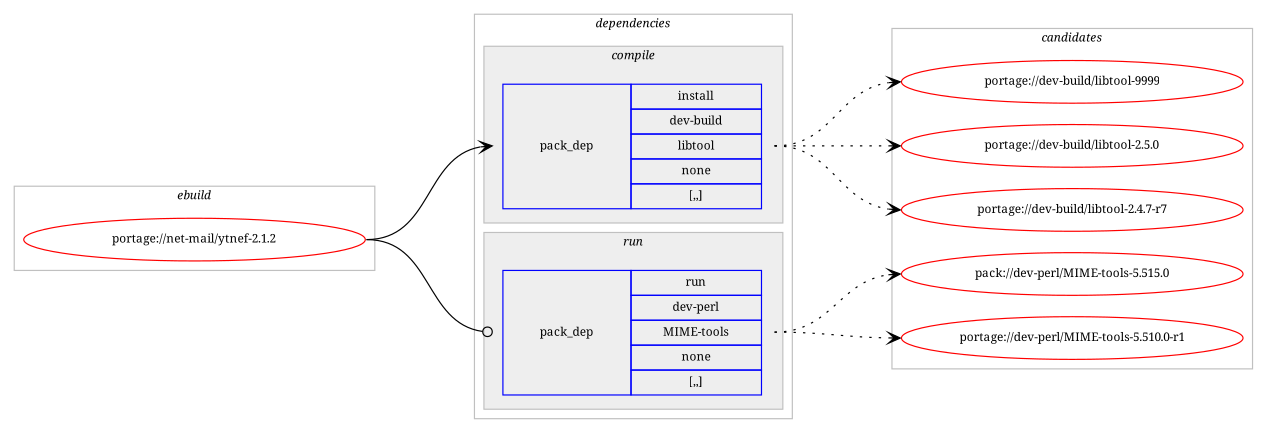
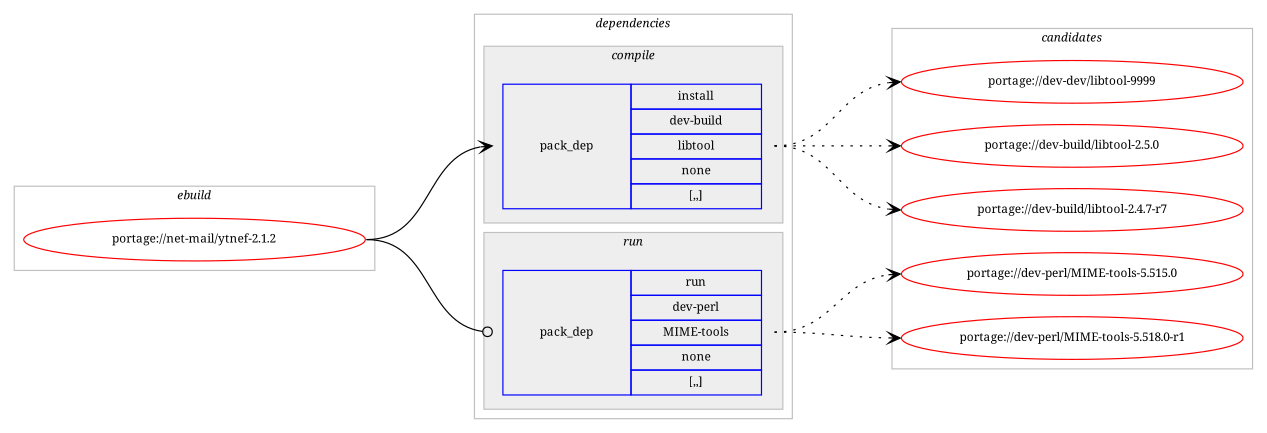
node "portage://dev-build/libtool-9999": label "portage://dev-build/libtool-9999" -> "portage://dev-dev/libtool-9999"
node "pack://dev-perl/MIME-tools-5.515.0": label "pack://dev-perl/MIME-tools-5.515.0" -> "portage://dev-perl/MIME-tools-5.515.0"
node "portage://dev-perl/MIME-tools-5.510.0-r1": label "portage://dev-perl/MIME-tools-5.510.0-r1" -> "portage://dev-perl/MIME-tools-5.518.0-r1"
